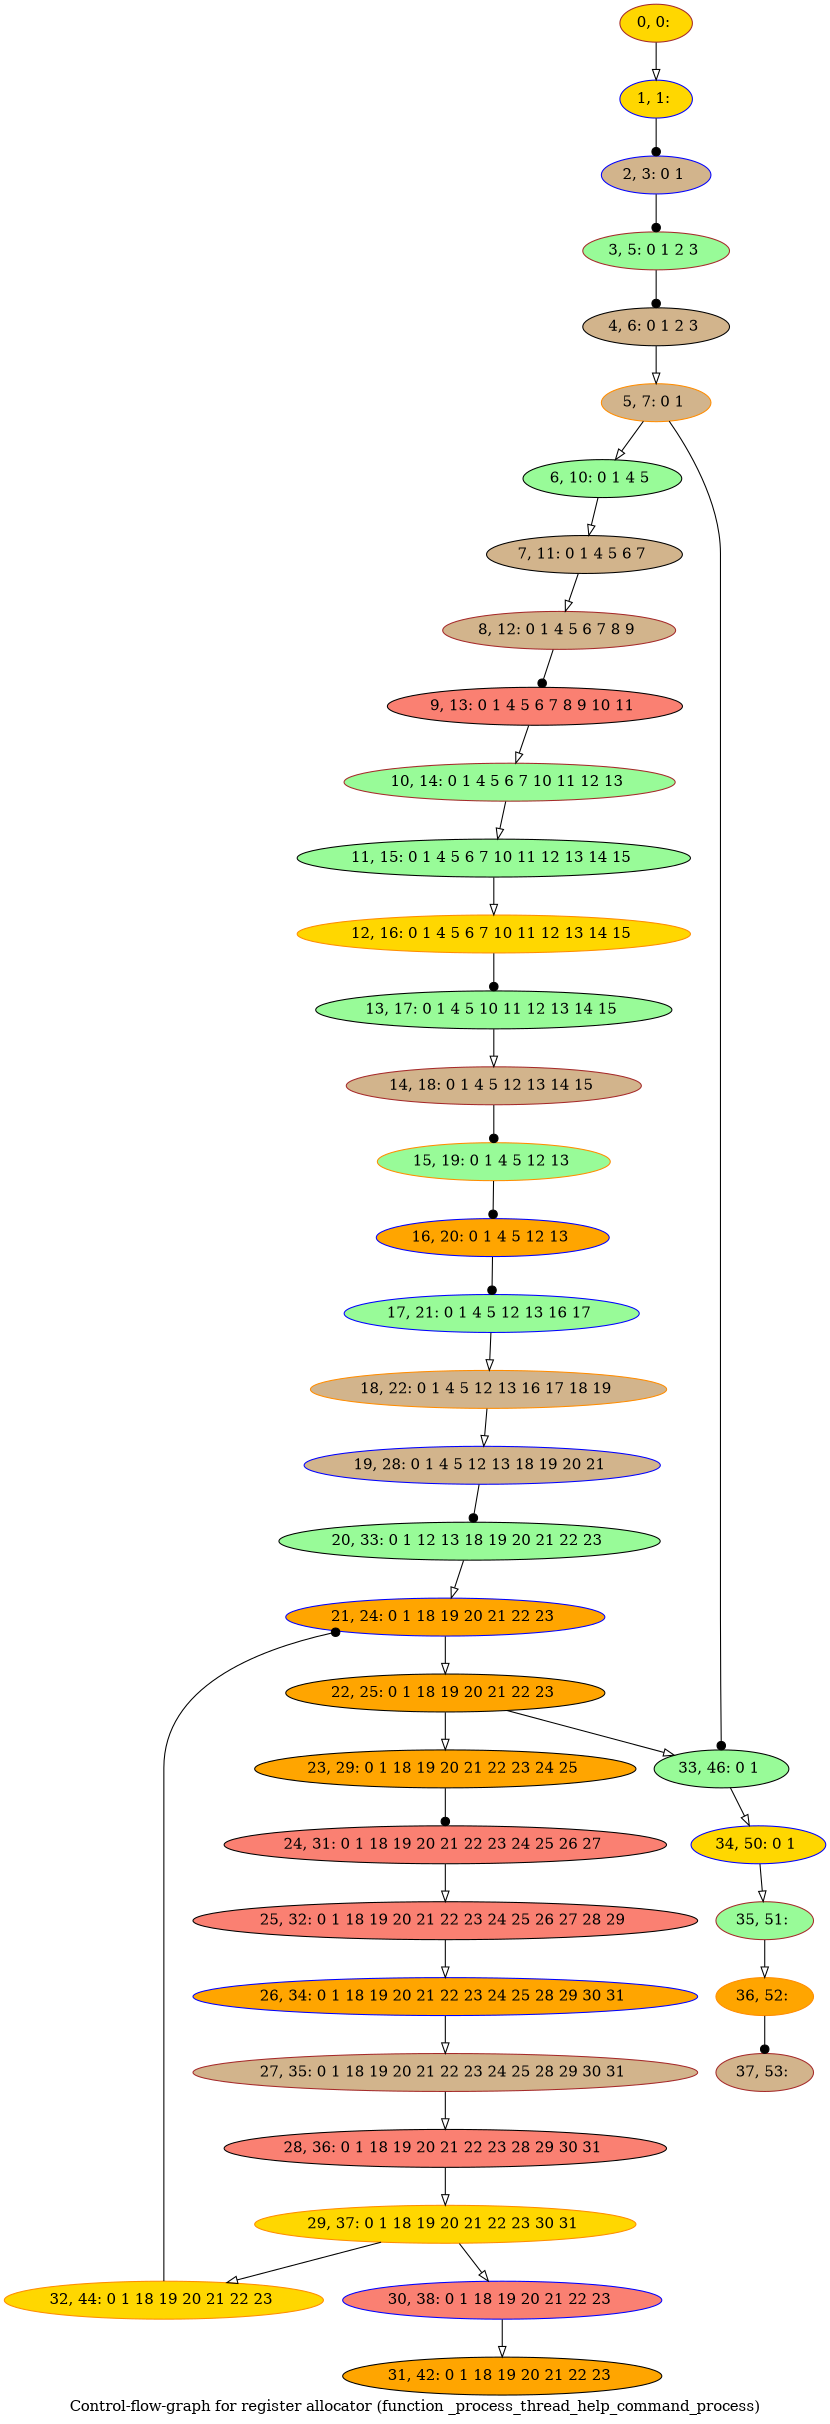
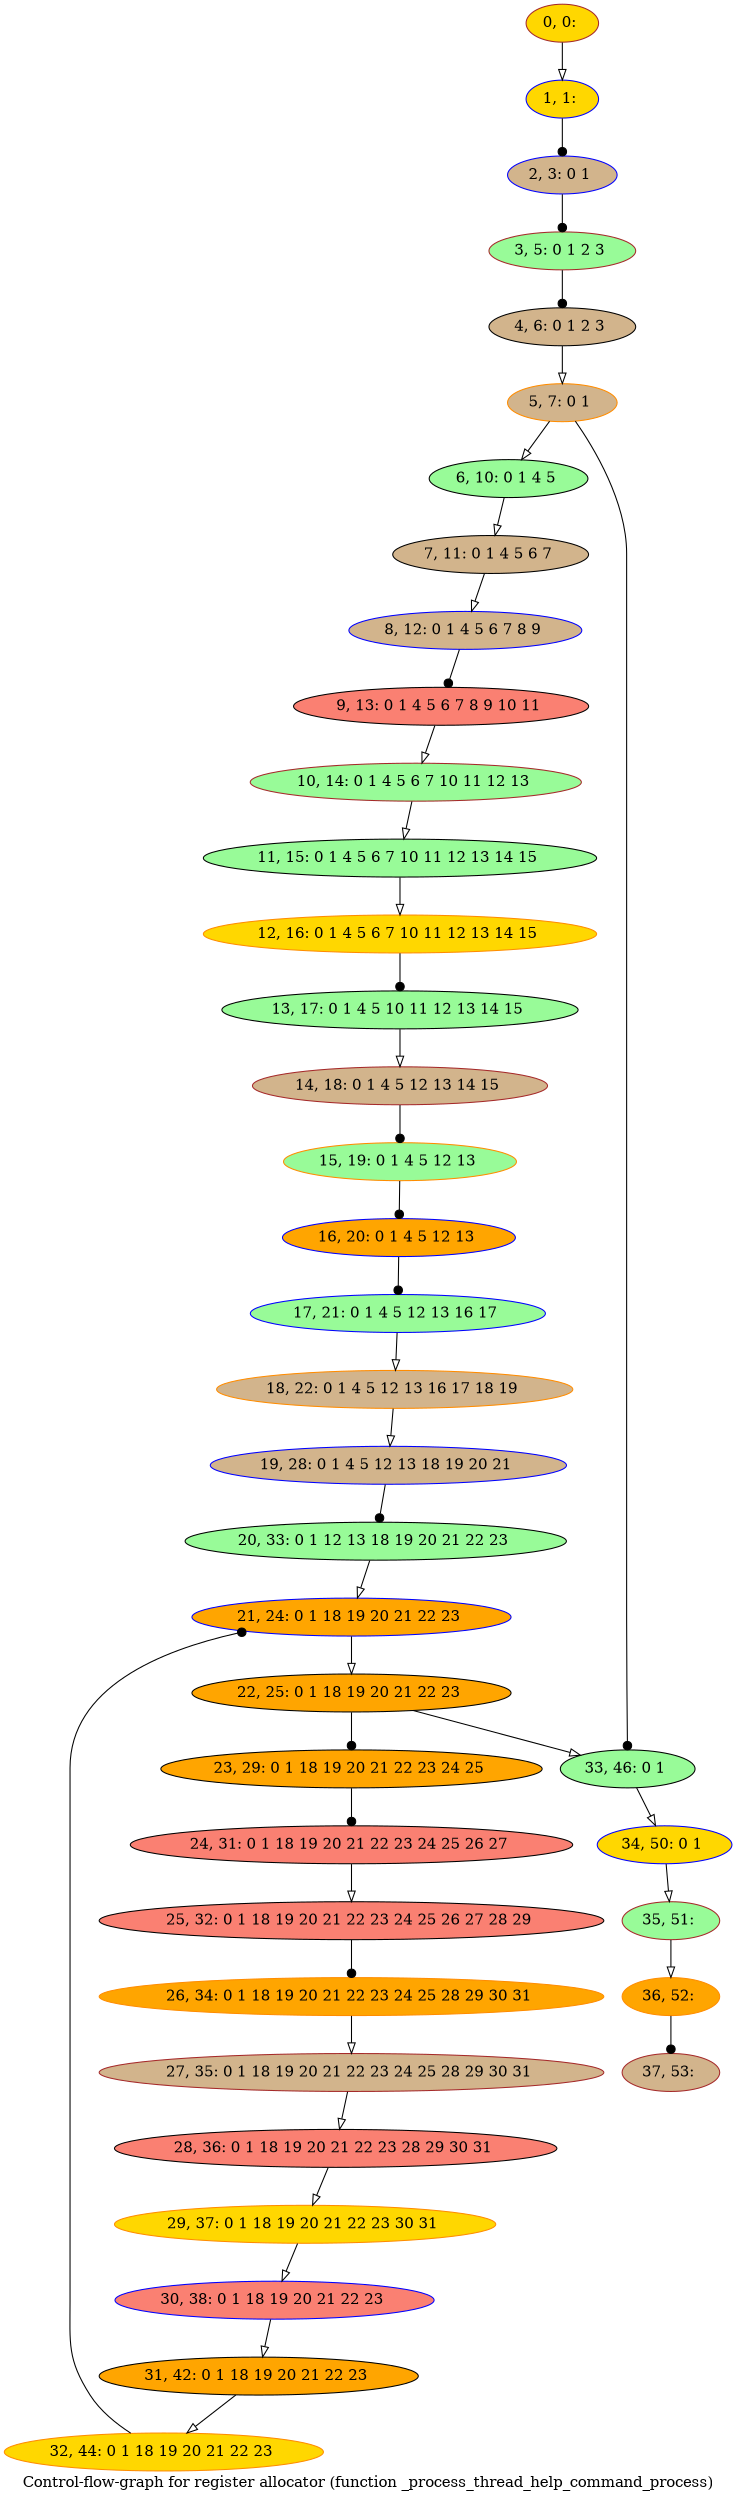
node "8, 12: 0 1 4 5 6 7 8 9": color brown -> blue
edge "22, 25: 0 1 18 19 20 21 22 23" -> "23, 29: 0 1 18 19 20 21 22 23 24 25": arrowhead onormal -> dot
edge "25, 32: 0 1 18 19 20 21 22 23 24 25 26 27 28 29" -> "26, 34: 0 1 18 19 20 21 22 23 24 25 28 29 30 31": arrowhead onormal -> dot
node "26, 34: 0 1 18 19 20 21 22 23 24 25 28 29 30 31": color blue -> darkorange
edge "29, 37: 0 1 18 19 20 21 22 23 30 31" -> "32, 44: 0 1 18 19 20 21 22 23": now "31, 42: 0 1 18 19 20 21 22 23" -> "32, 44: 0 1 18 19 20 21 22 23"
